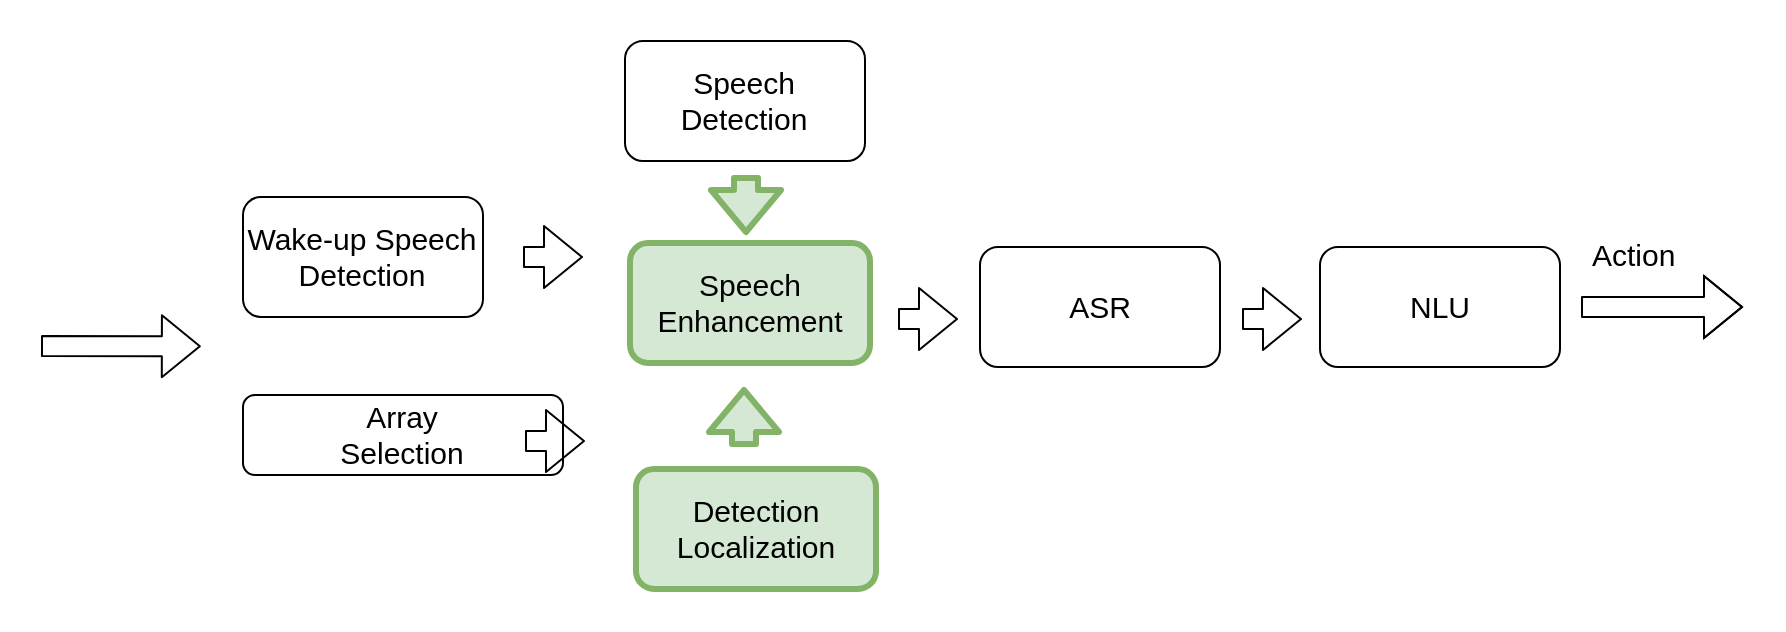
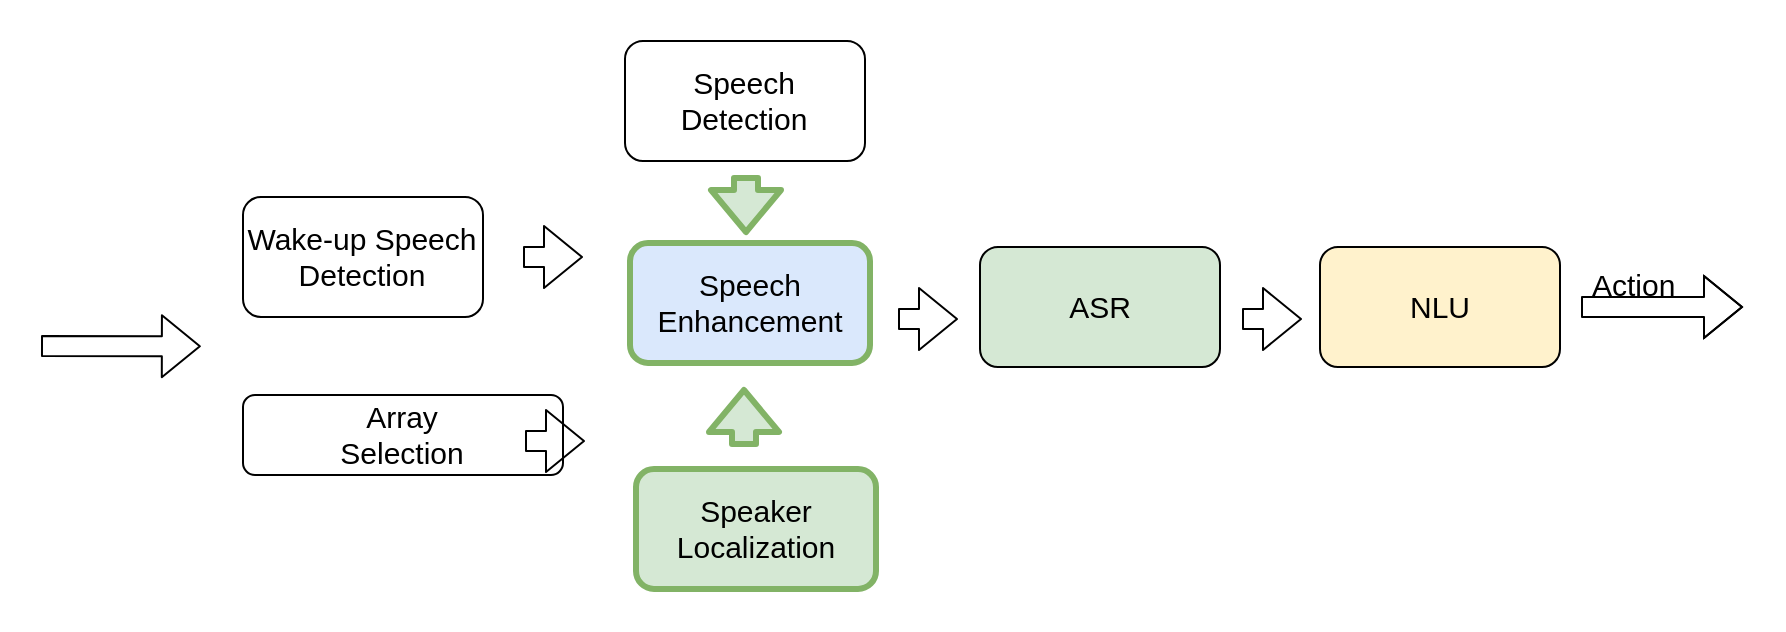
node "Action": moved (1648, 253) -> (1648, 283)
node "Speech Enhancement": fillcolor #d5e8d4 -> #dae8fc
node "ASR": fillcolor #ffffff -> #d5e8d4
node "NLU": fillcolor #ffffff -> #fff2cc
node "Detection Localization": label "Detection Localization" -> "Speaker Localization"
